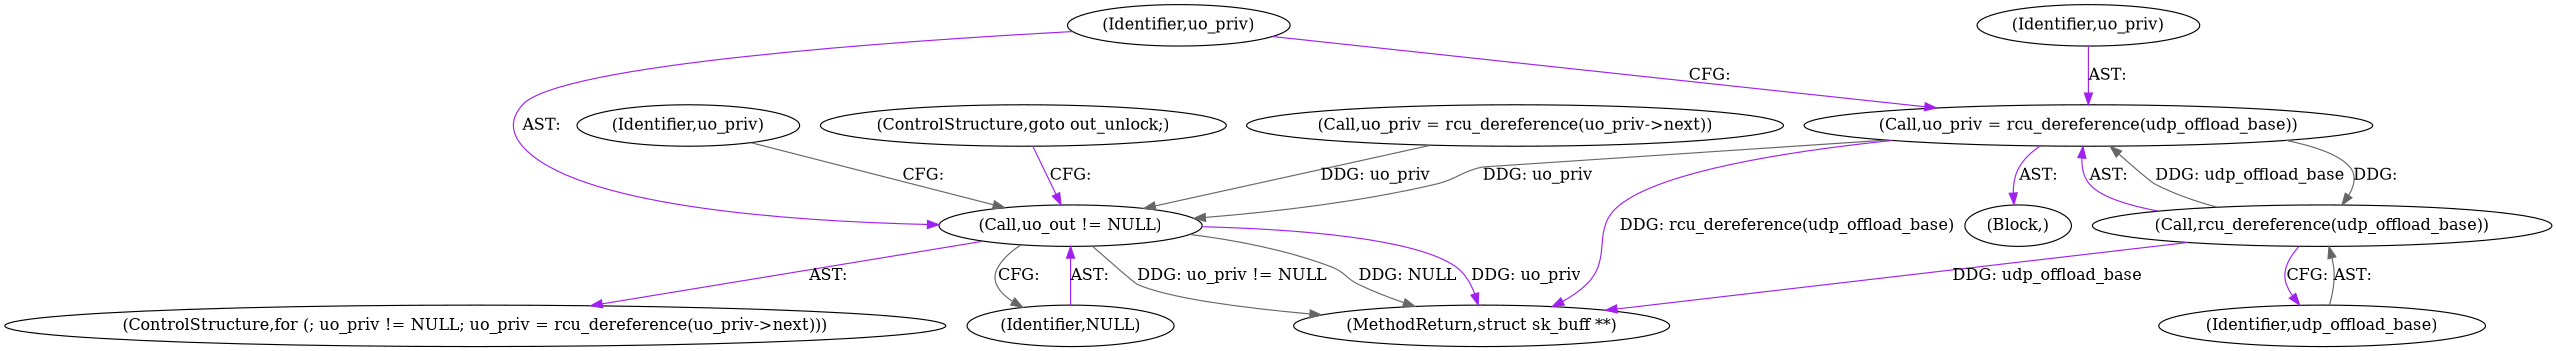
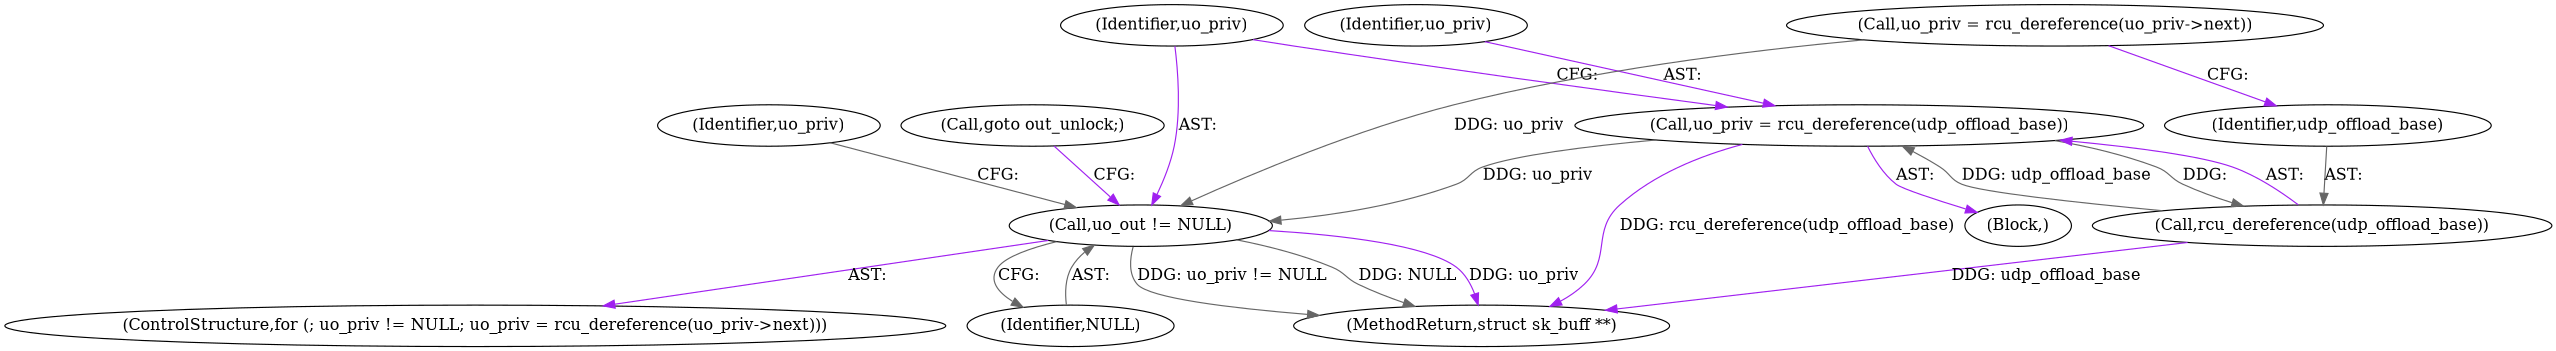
node "(ControlStructure,goto out_unlock;)": label "(ControlStructure,goto out_unlock;)" -> "(Call,goto out_unlock;)"
edge "(Call,rcu_dereference(udp_offload_base))" -> "(Identifier,udp_offload_base)": now "(Call,uo_priv = rcu_dereference(uo_priv->next))" -> "(Identifier,udp_offload_base)"
edge "(Identifier,NULL)" -> "(Call,uo_out != NULL)": color purple -> gray40
